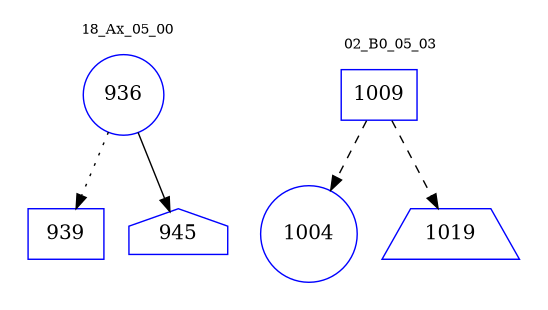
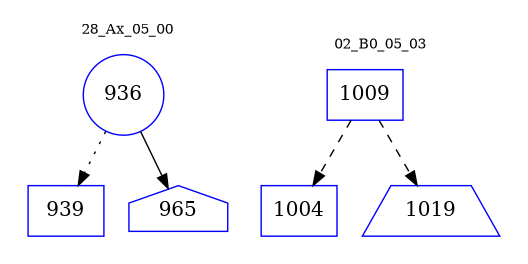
cluster "18_Ax_05_00": label "18_Ax_05_00" -> "28_Ax_05_00"
node "945": label "945" -> "965"
node "1004": shape circle -> box
